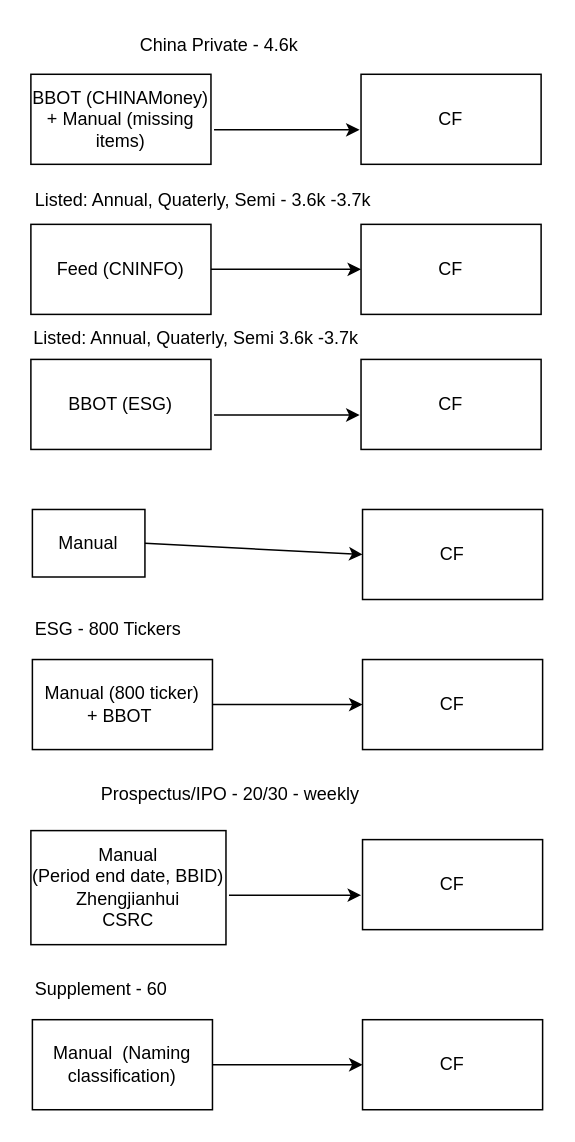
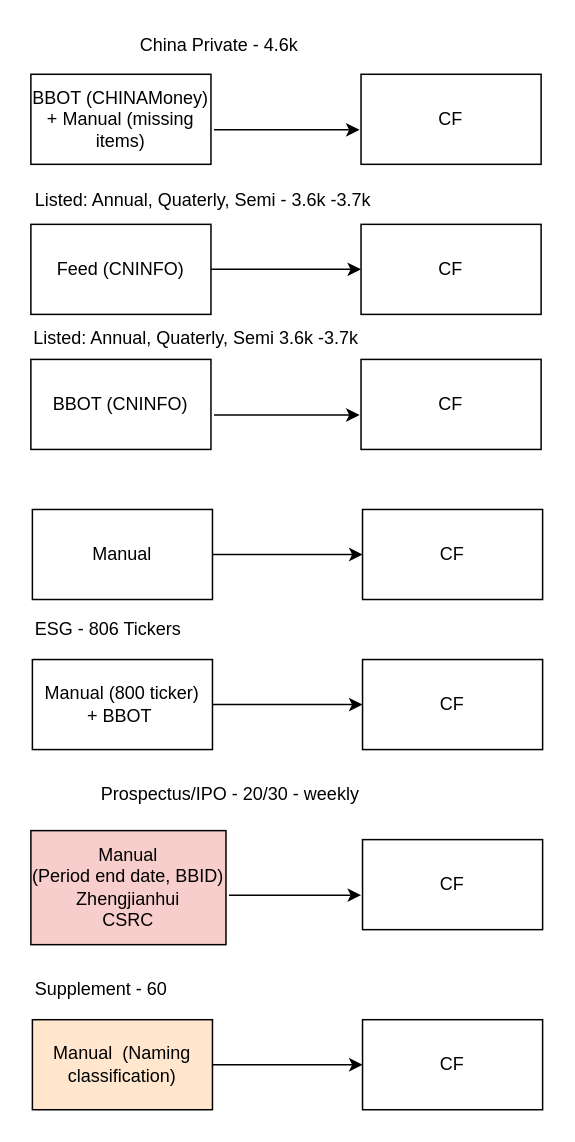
node "BBOT (ESG)": label "BBOT (ESG)" -> "BBOT (CNINFO)"
node "Manual": size 113x68 -> 180x90
node "ESG - 800 Tickers": label "ESG - 800 Tickers" -> "ESG - 806 Tickers"
node "Manual (Period end date, BBID) Zhengjianhui CSRC": fillcolor #ffffff -> #f8cecc
node "Manual (Naming classification)": fillcolor #ffffff -> #ffe6cc
